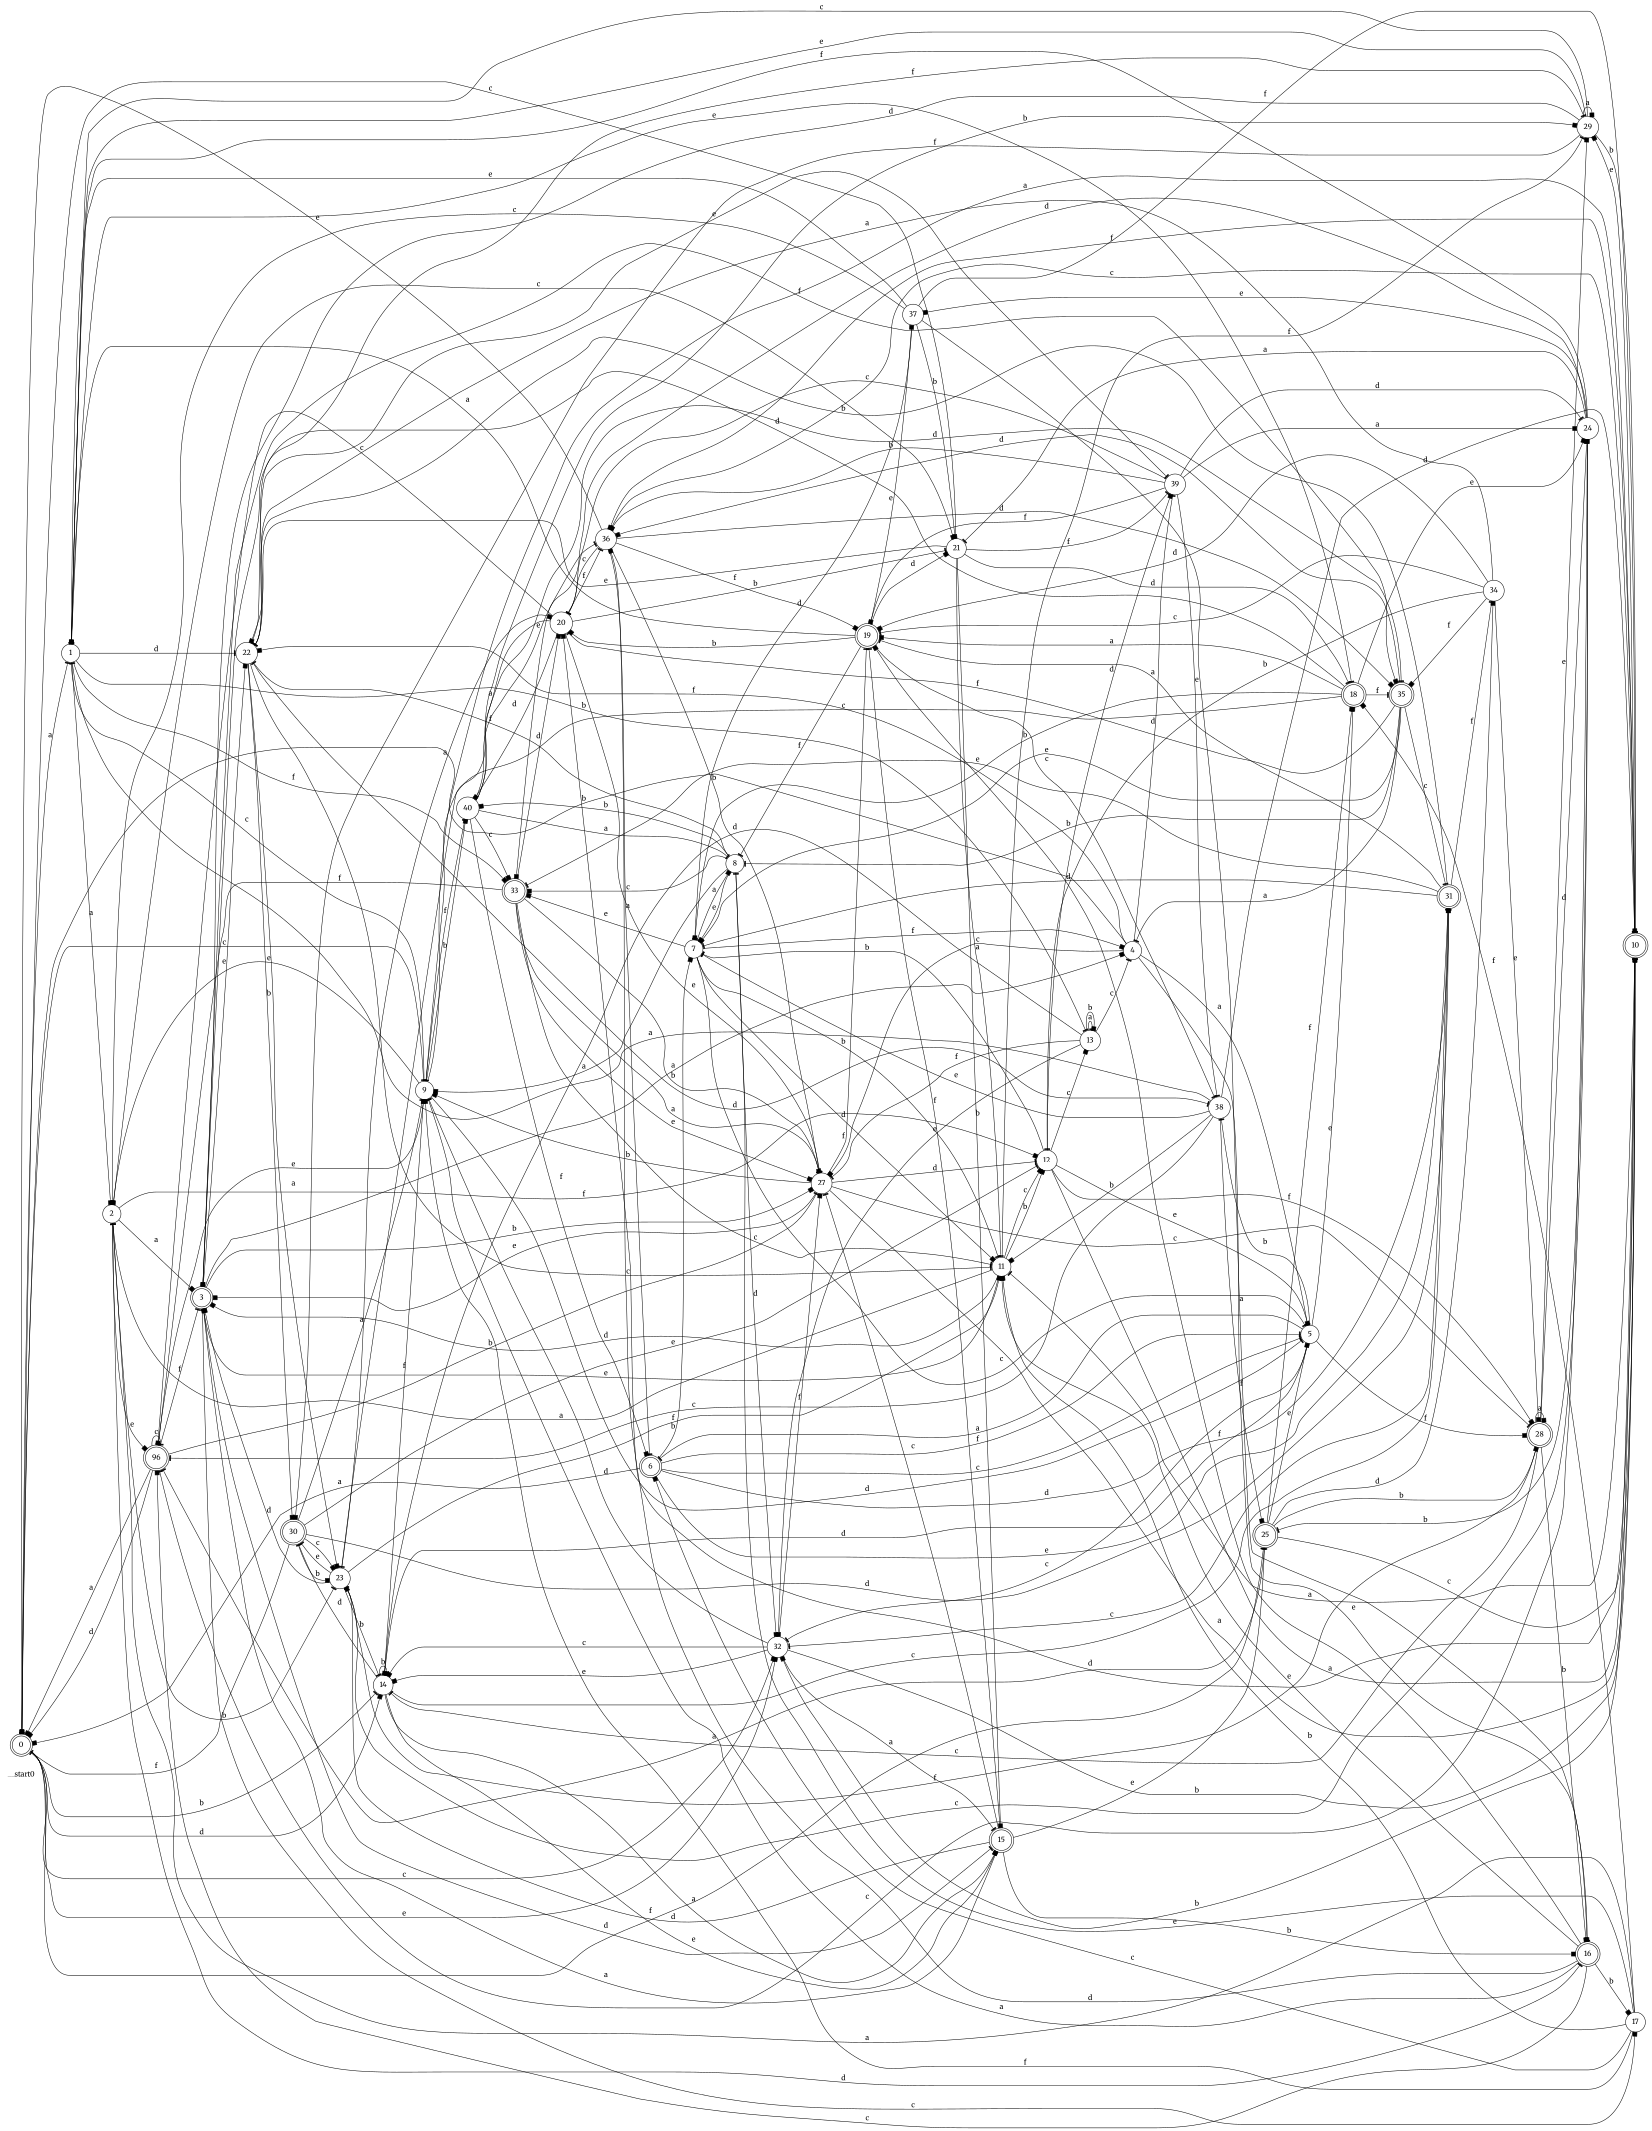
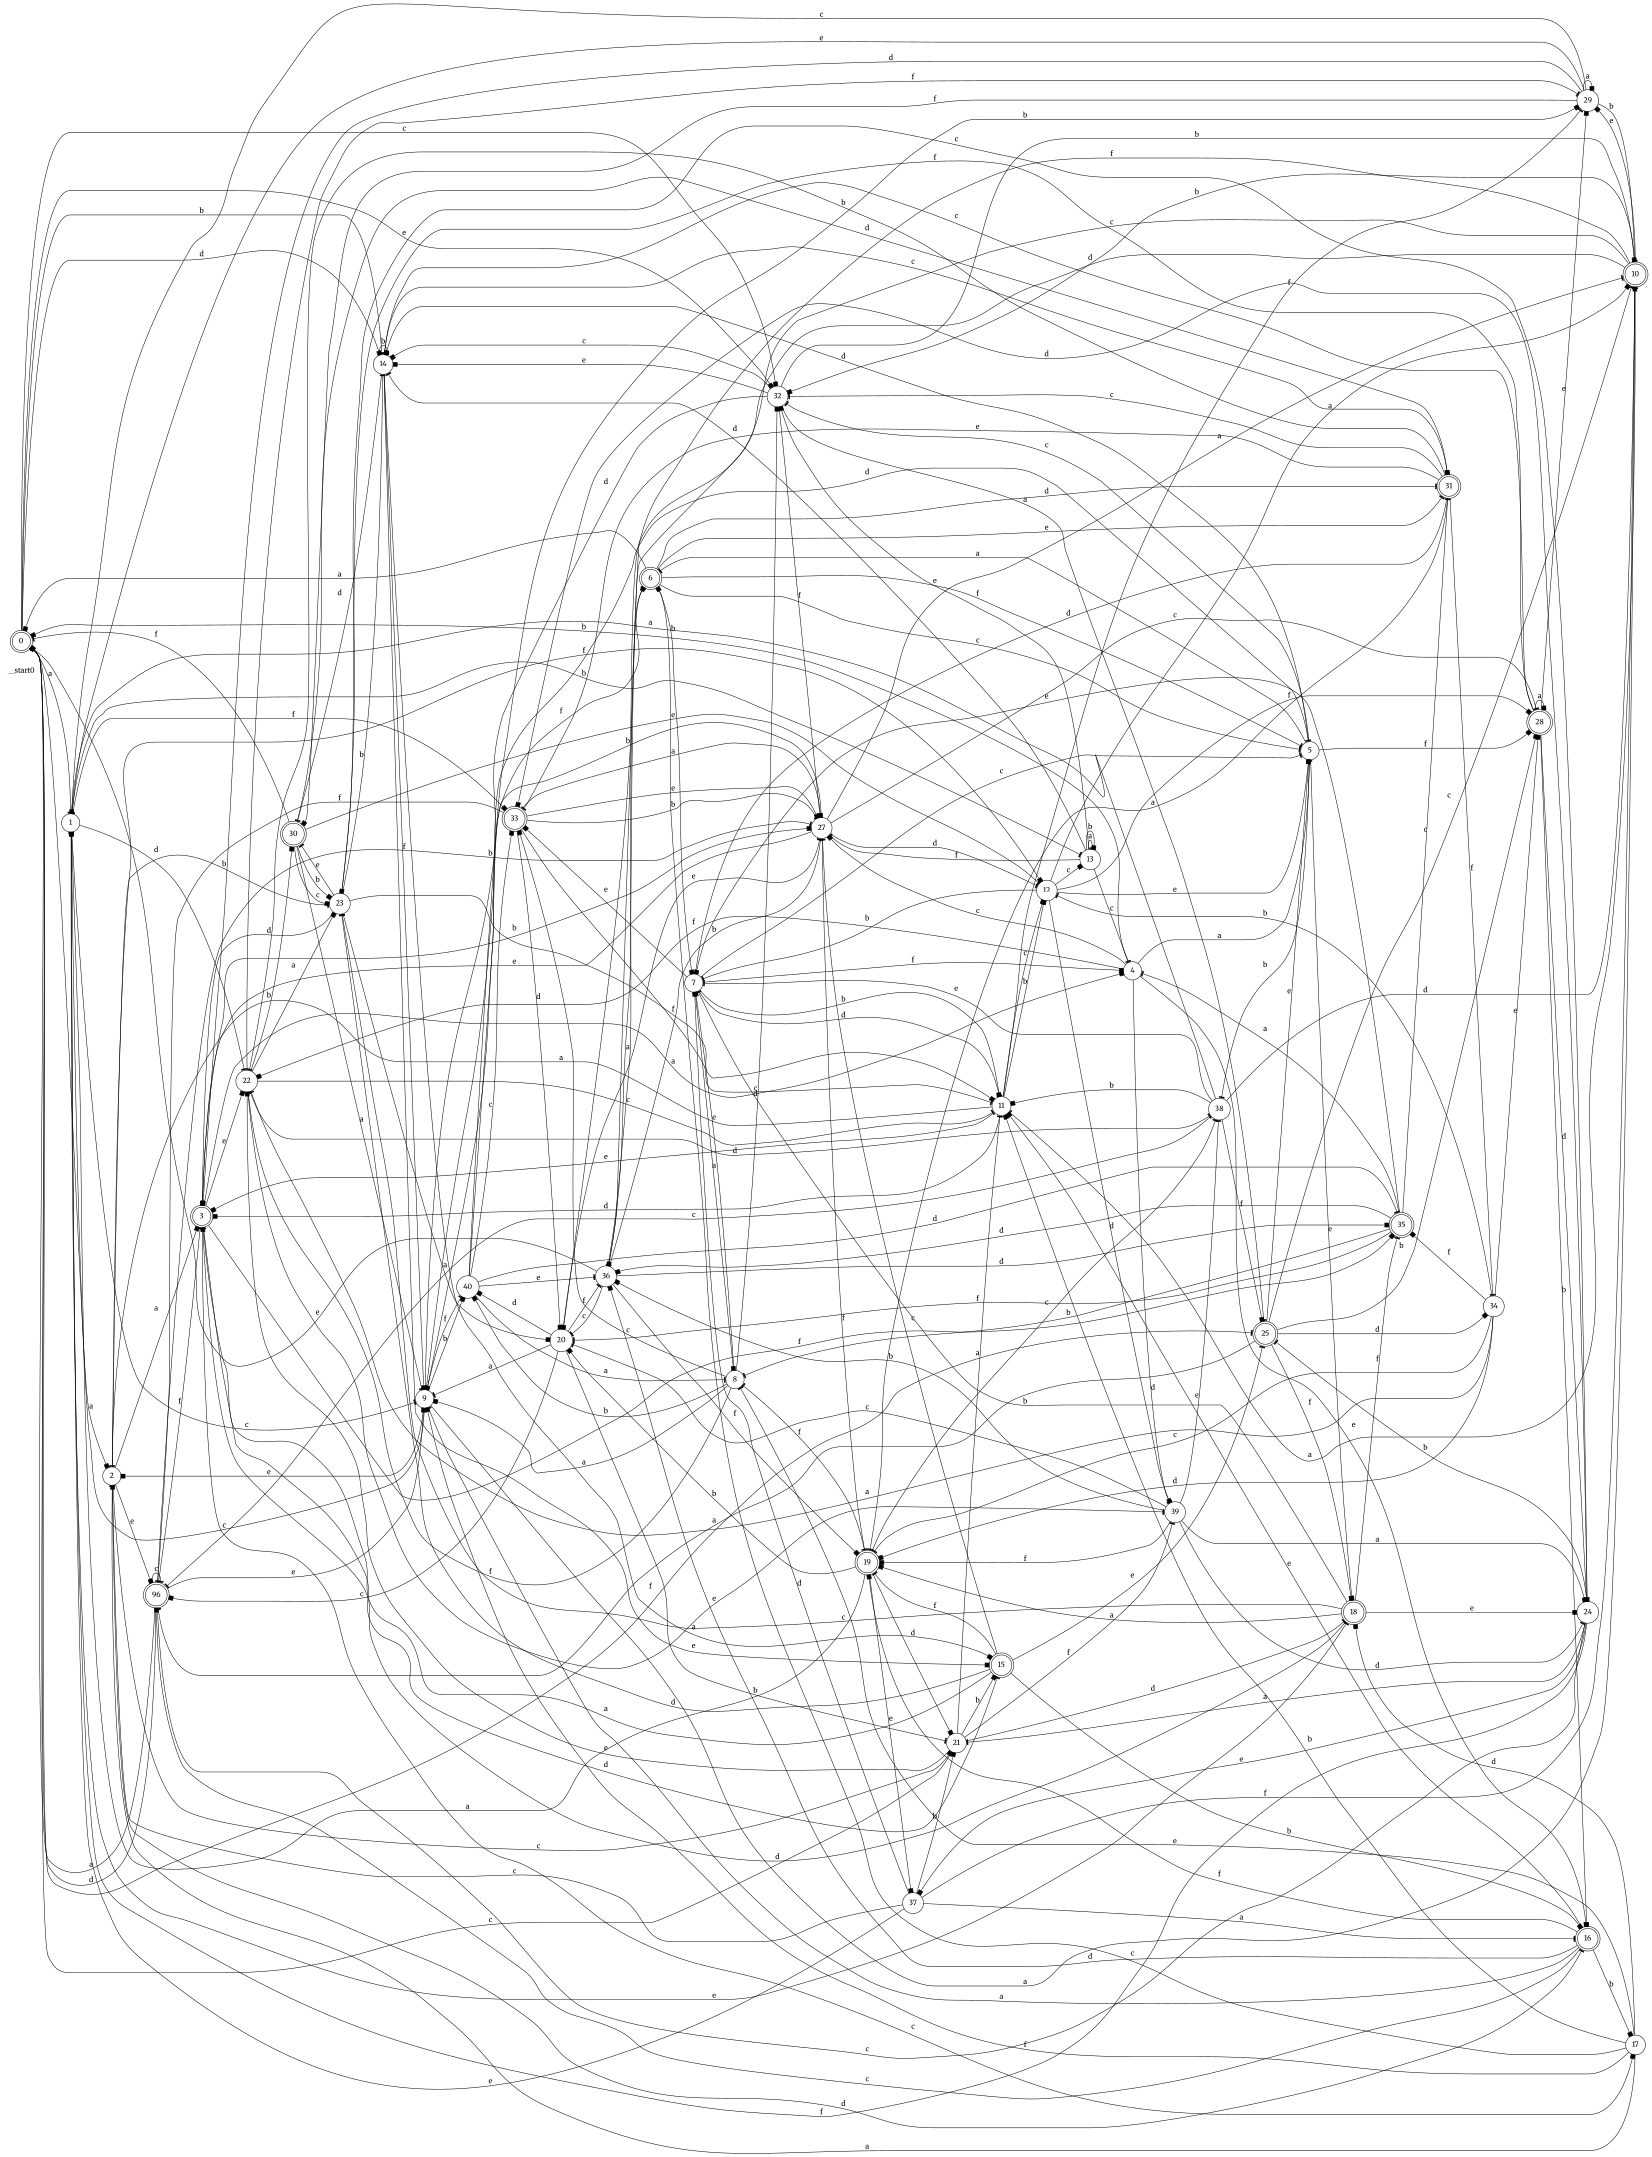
edge "17" -> "18": label "f" -> "d"
edge "32" -> "15": now "32" -> "25"
